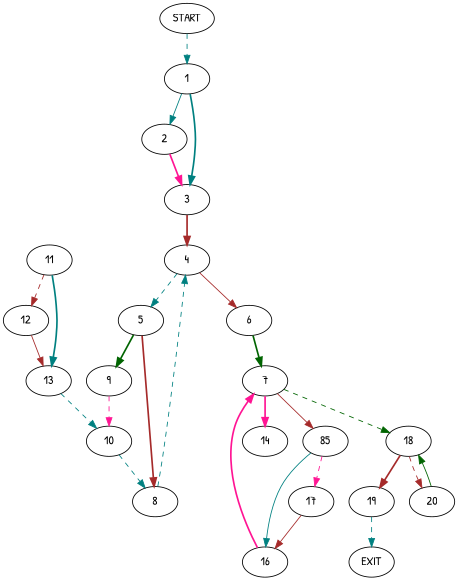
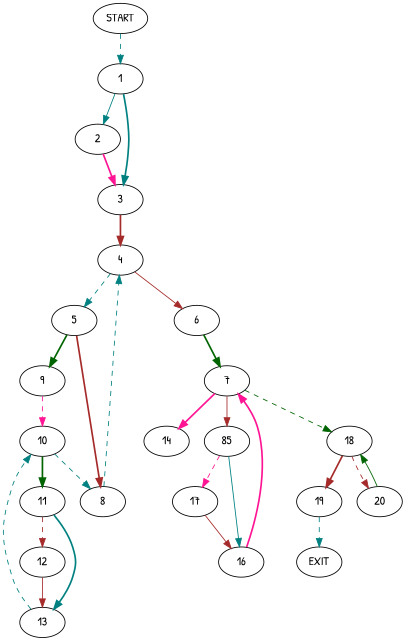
edge "10" -> "11": added
